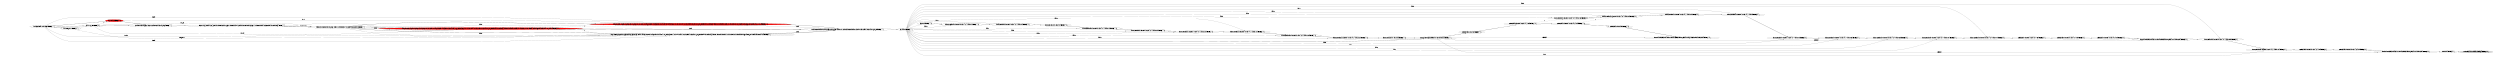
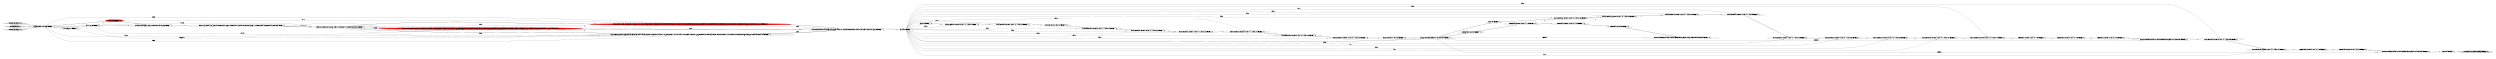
node "testHarness.open()@@@15@@@['0', '0', '1']": added
node "testTumblingWindowWithApply['1', '0', '0']": added
node "testTimeEvictorEvictBefore['0', '0', '1']": added
node "testTumblingWindowWithApply['0', '1', '0']": added
